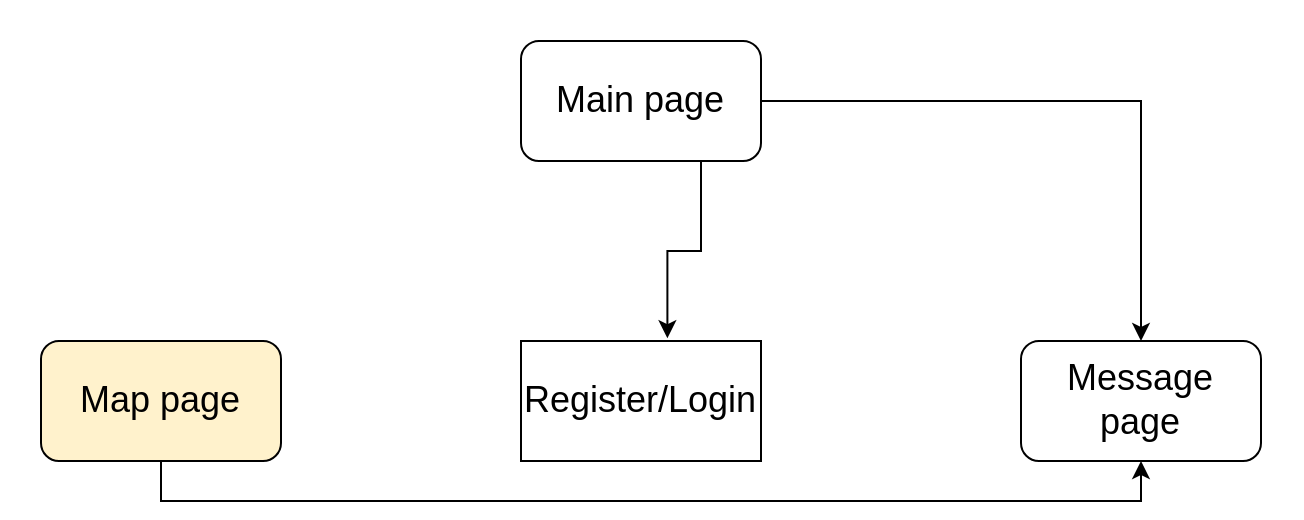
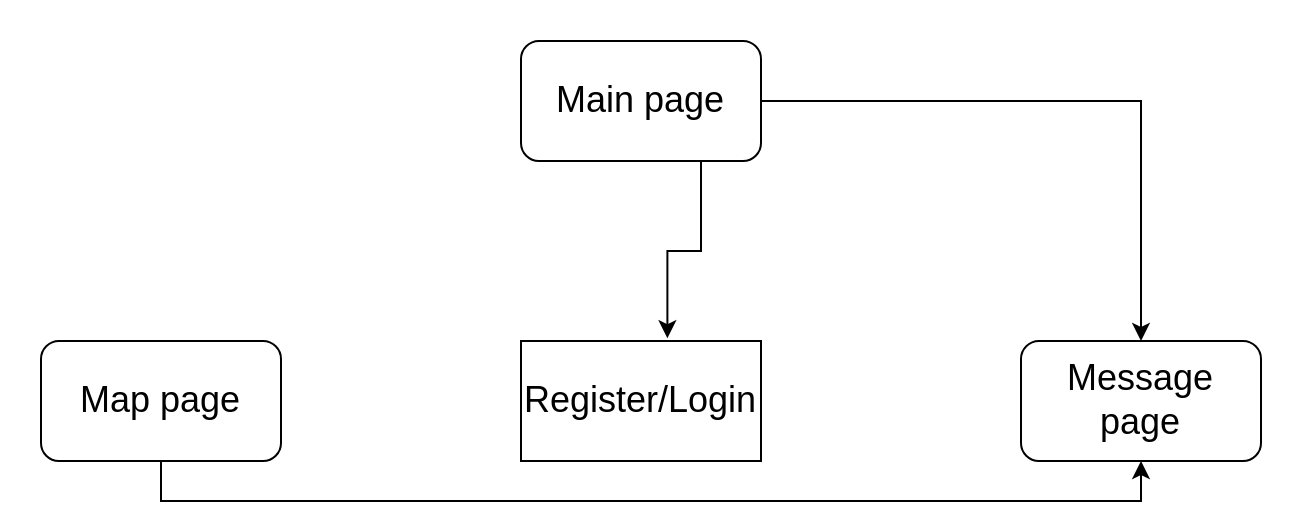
node "Map page": fillcolor #fff2cc -> #ffffff
